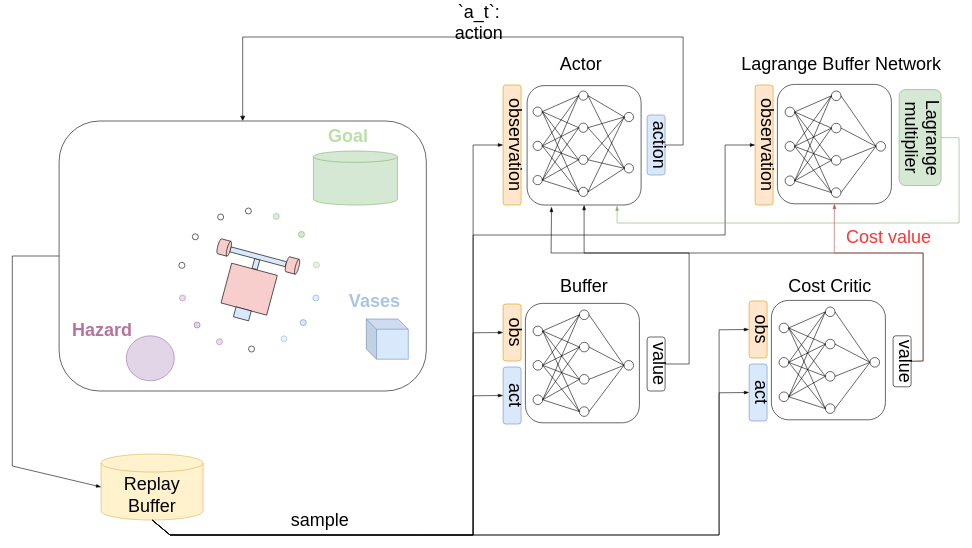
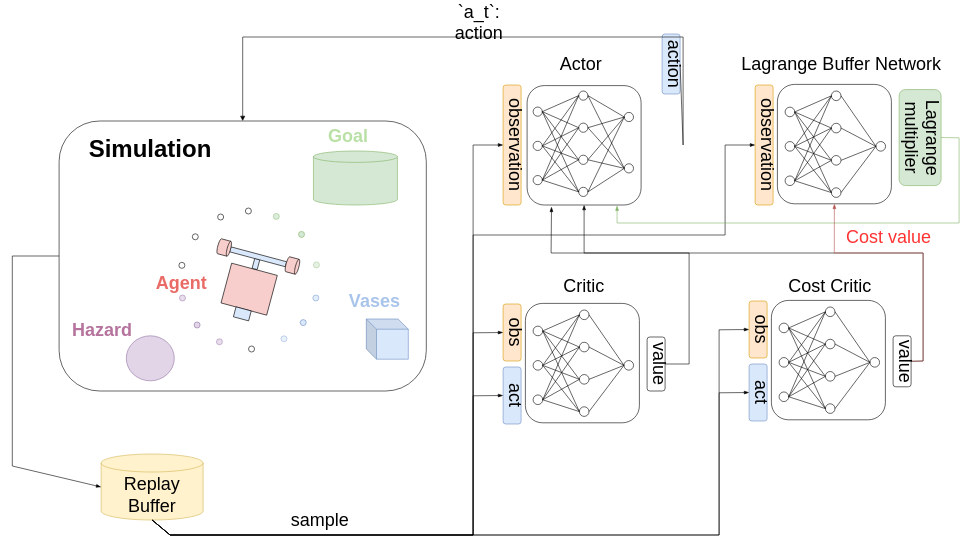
node "action": moved (656, 145) -> (671, 64)
node "Simulation": added
node "Agent": added
node "Buffer": label "Buffer" -> "Critic"
